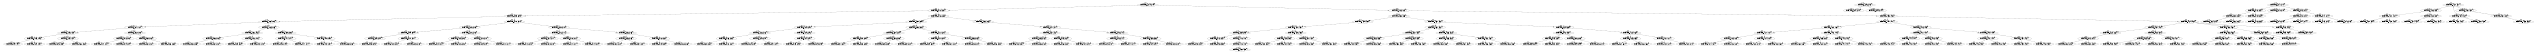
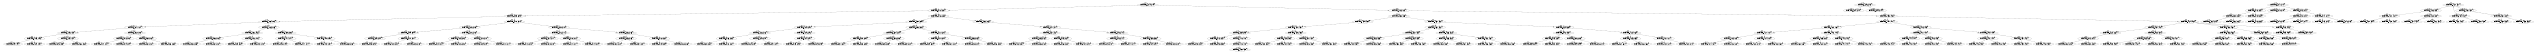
node "Node{data=[4350, 4350]}": added
